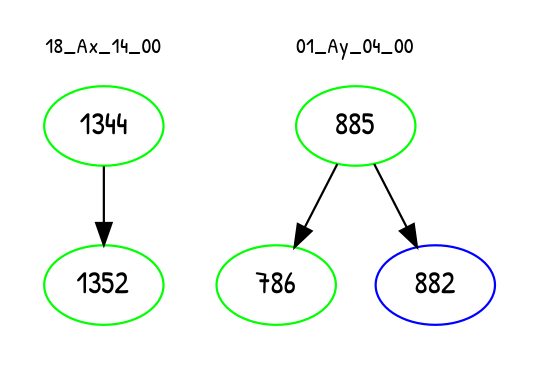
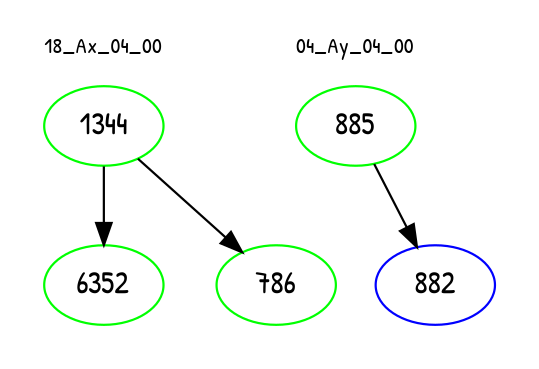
cluster "18_Ax_14_00": label "18_Ax_14_00" -> "18_Ax_04_00"
cluster "01_Ay_04_00": label "01_Ay_04_00" -> "04_Ay_04_00"
edge "885" -> "786": now "1344" -> "786"
node "1352": label "1352" -> "6352"
